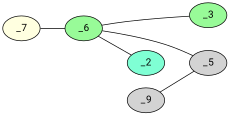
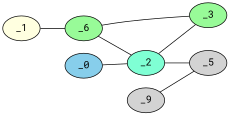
node "_7": label "_7" -> "_1"
edge "_3" -- "_2": added
edge "_6" -- "_5": now "_2" -- "_5"
node "_0": added
